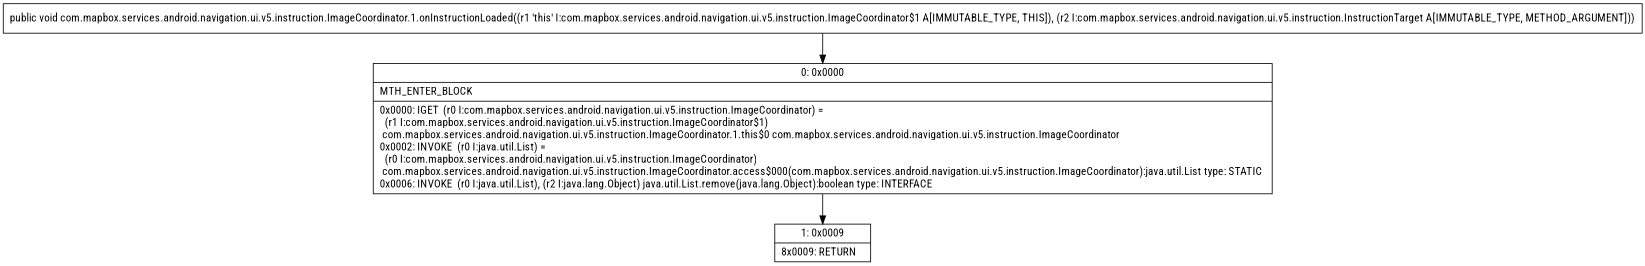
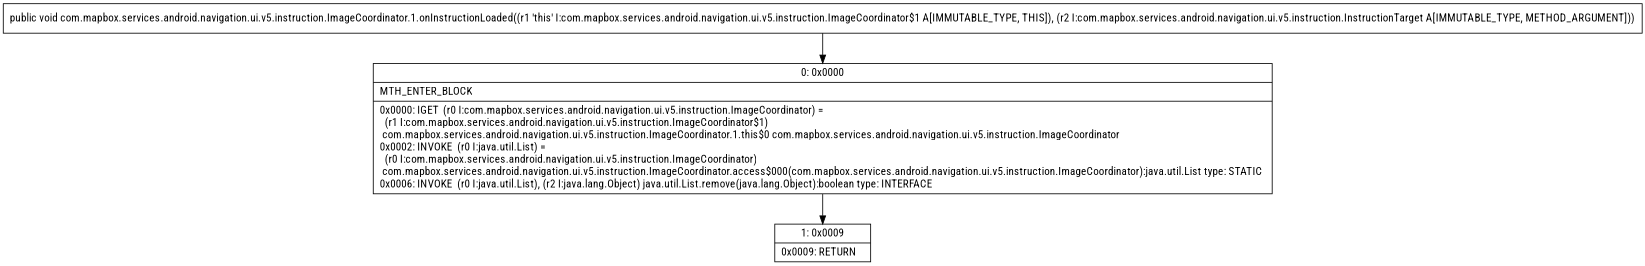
node "1: 0x0009": text "8x0009: RETURN" -> "0x0009: RETURN"
